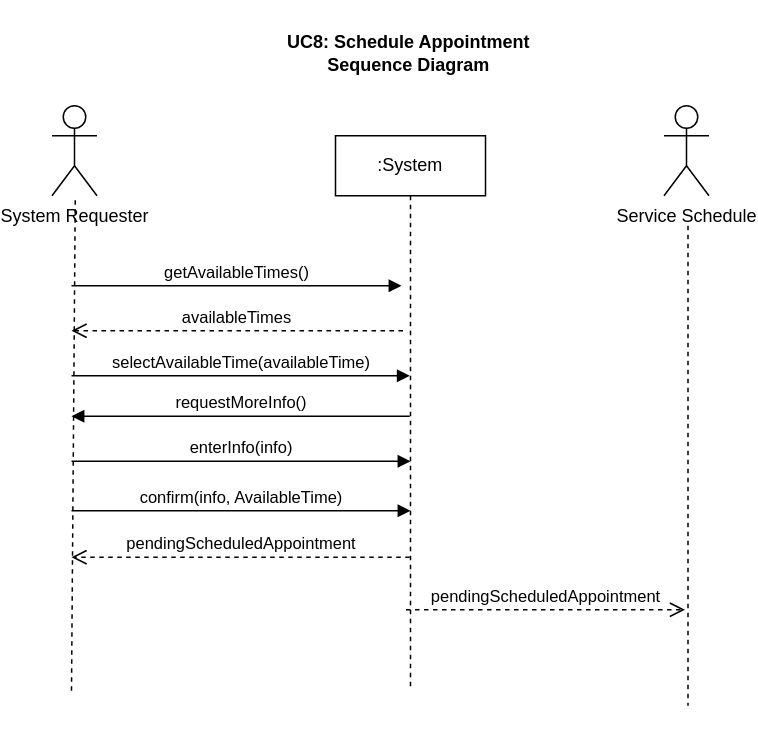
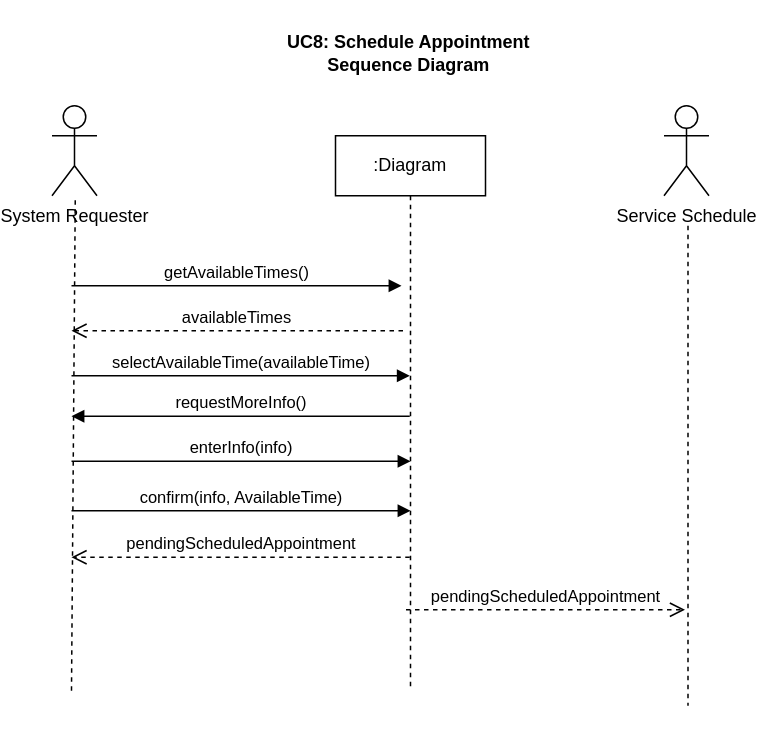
node ":System": label ":System" -> ":Diagram"
